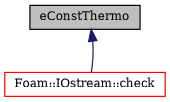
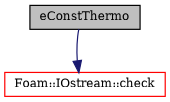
edge "Foam::IOstream::check" -> "eConstThermo": reversed
